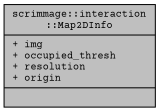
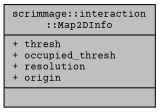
node "scrimmage::interaction": text "+ img" -> "+ thresh"
